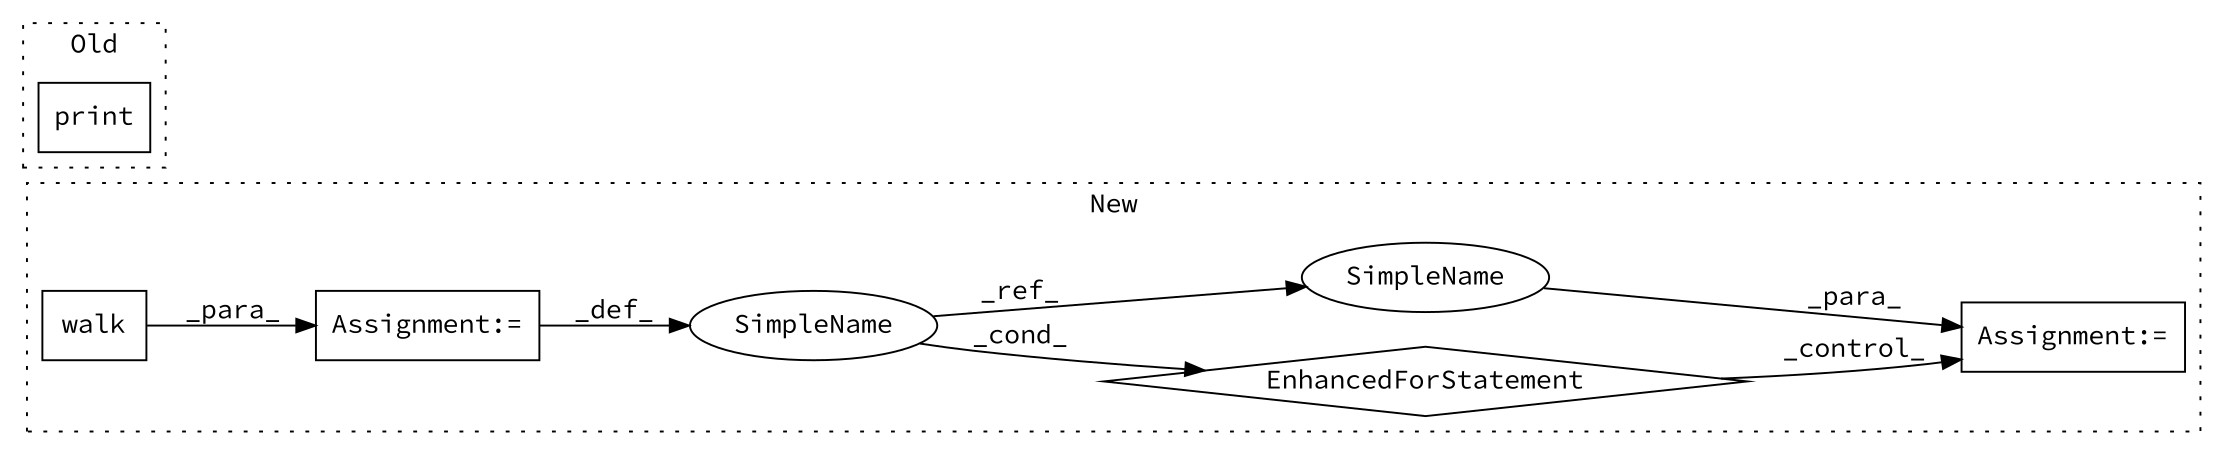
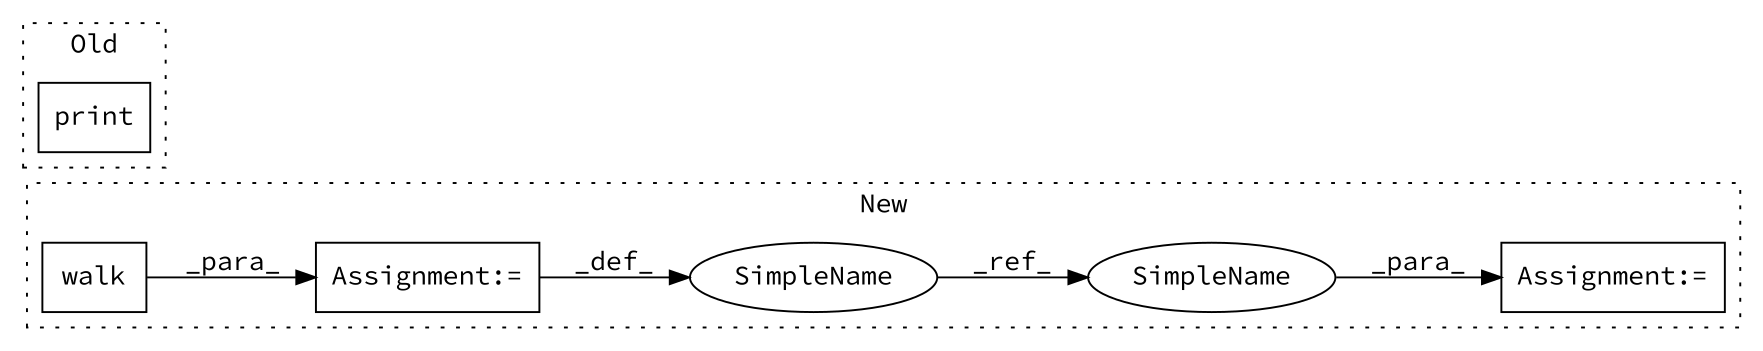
node "EnhancedForStatement": removed
